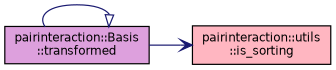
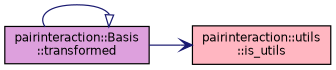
node "pairinteraction::utils ::is_sorting": label "pairinteraction::utils ::is_sorting" -> "pairinteraction::utils ::is_utils"
